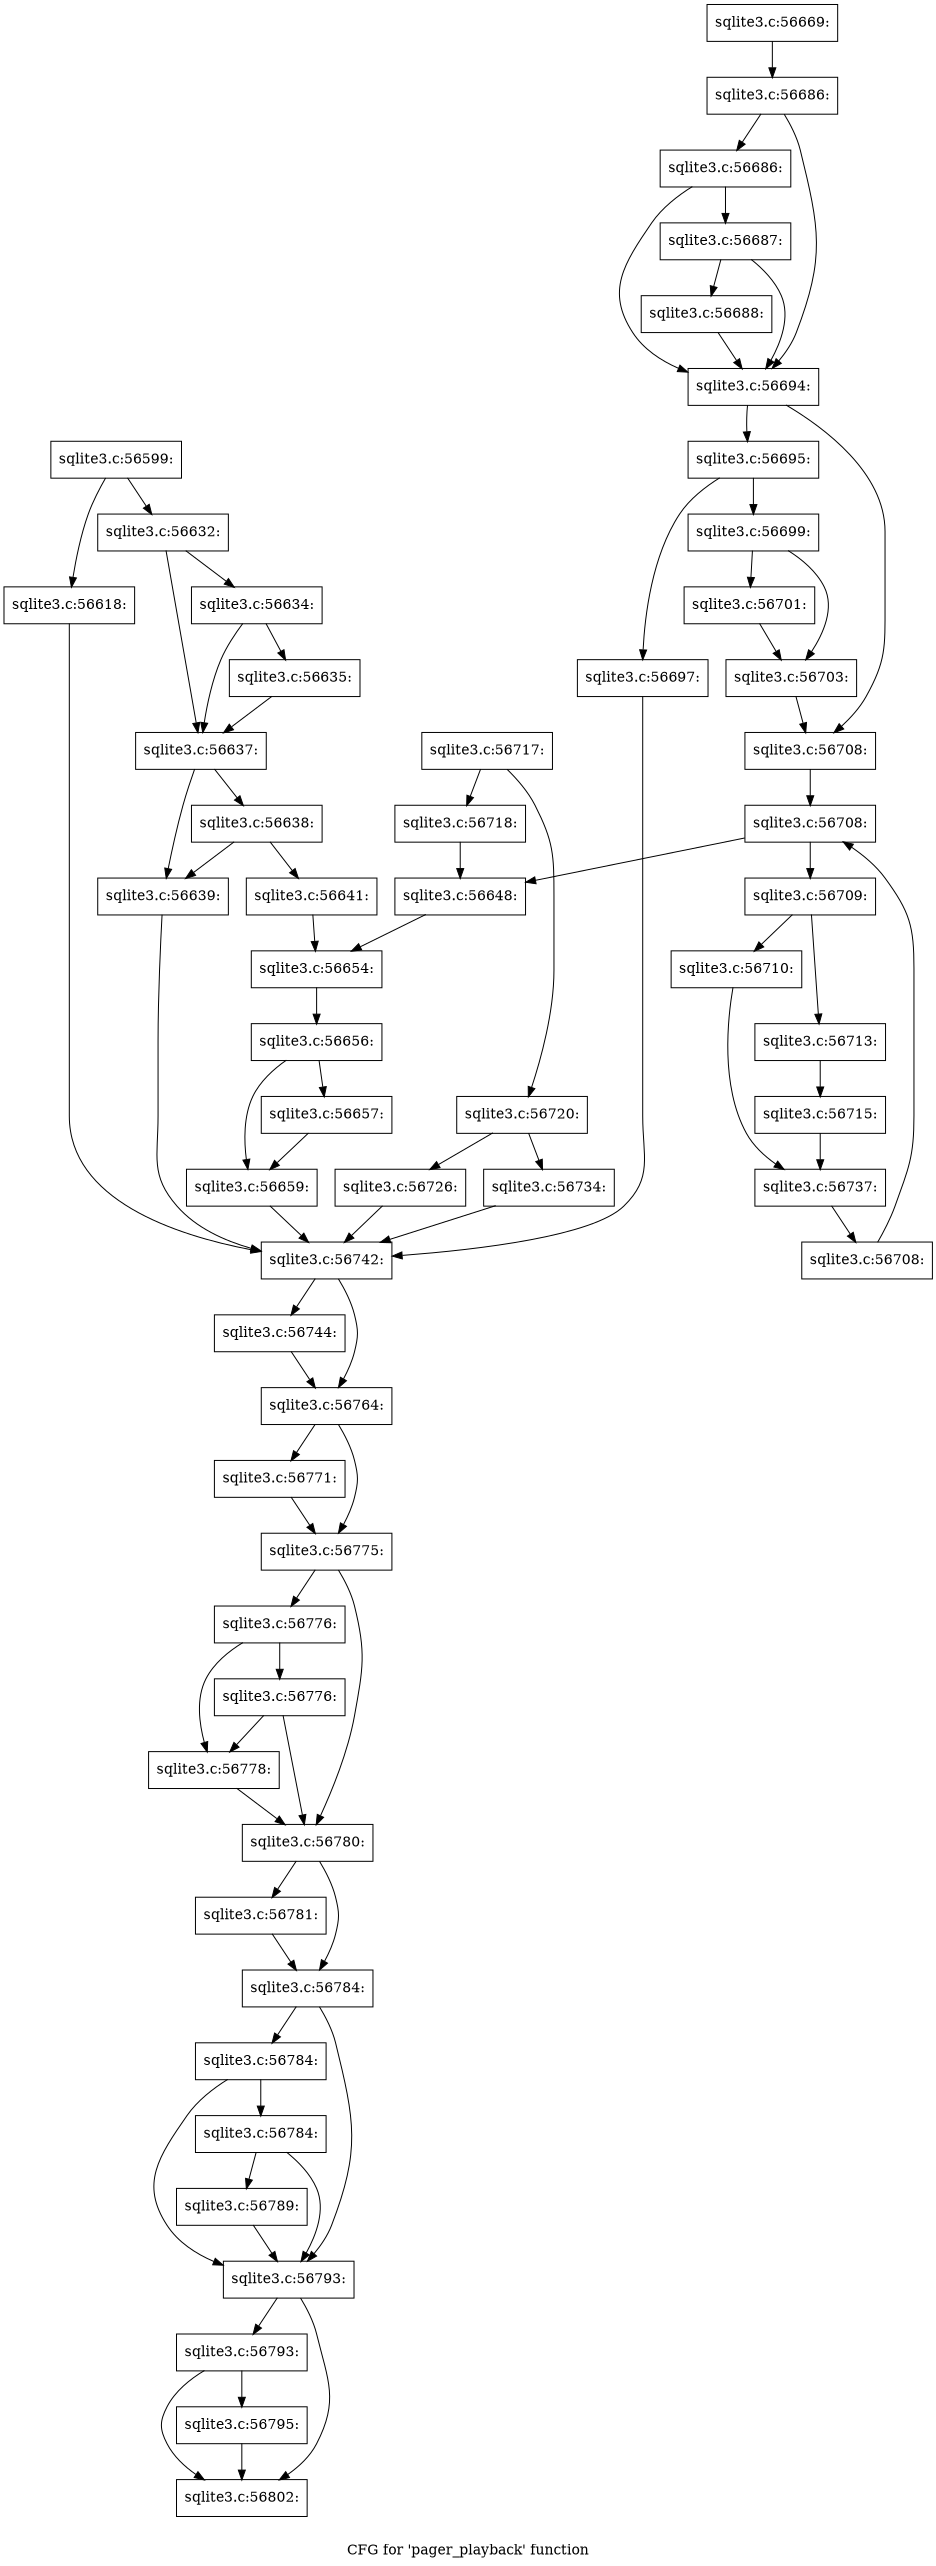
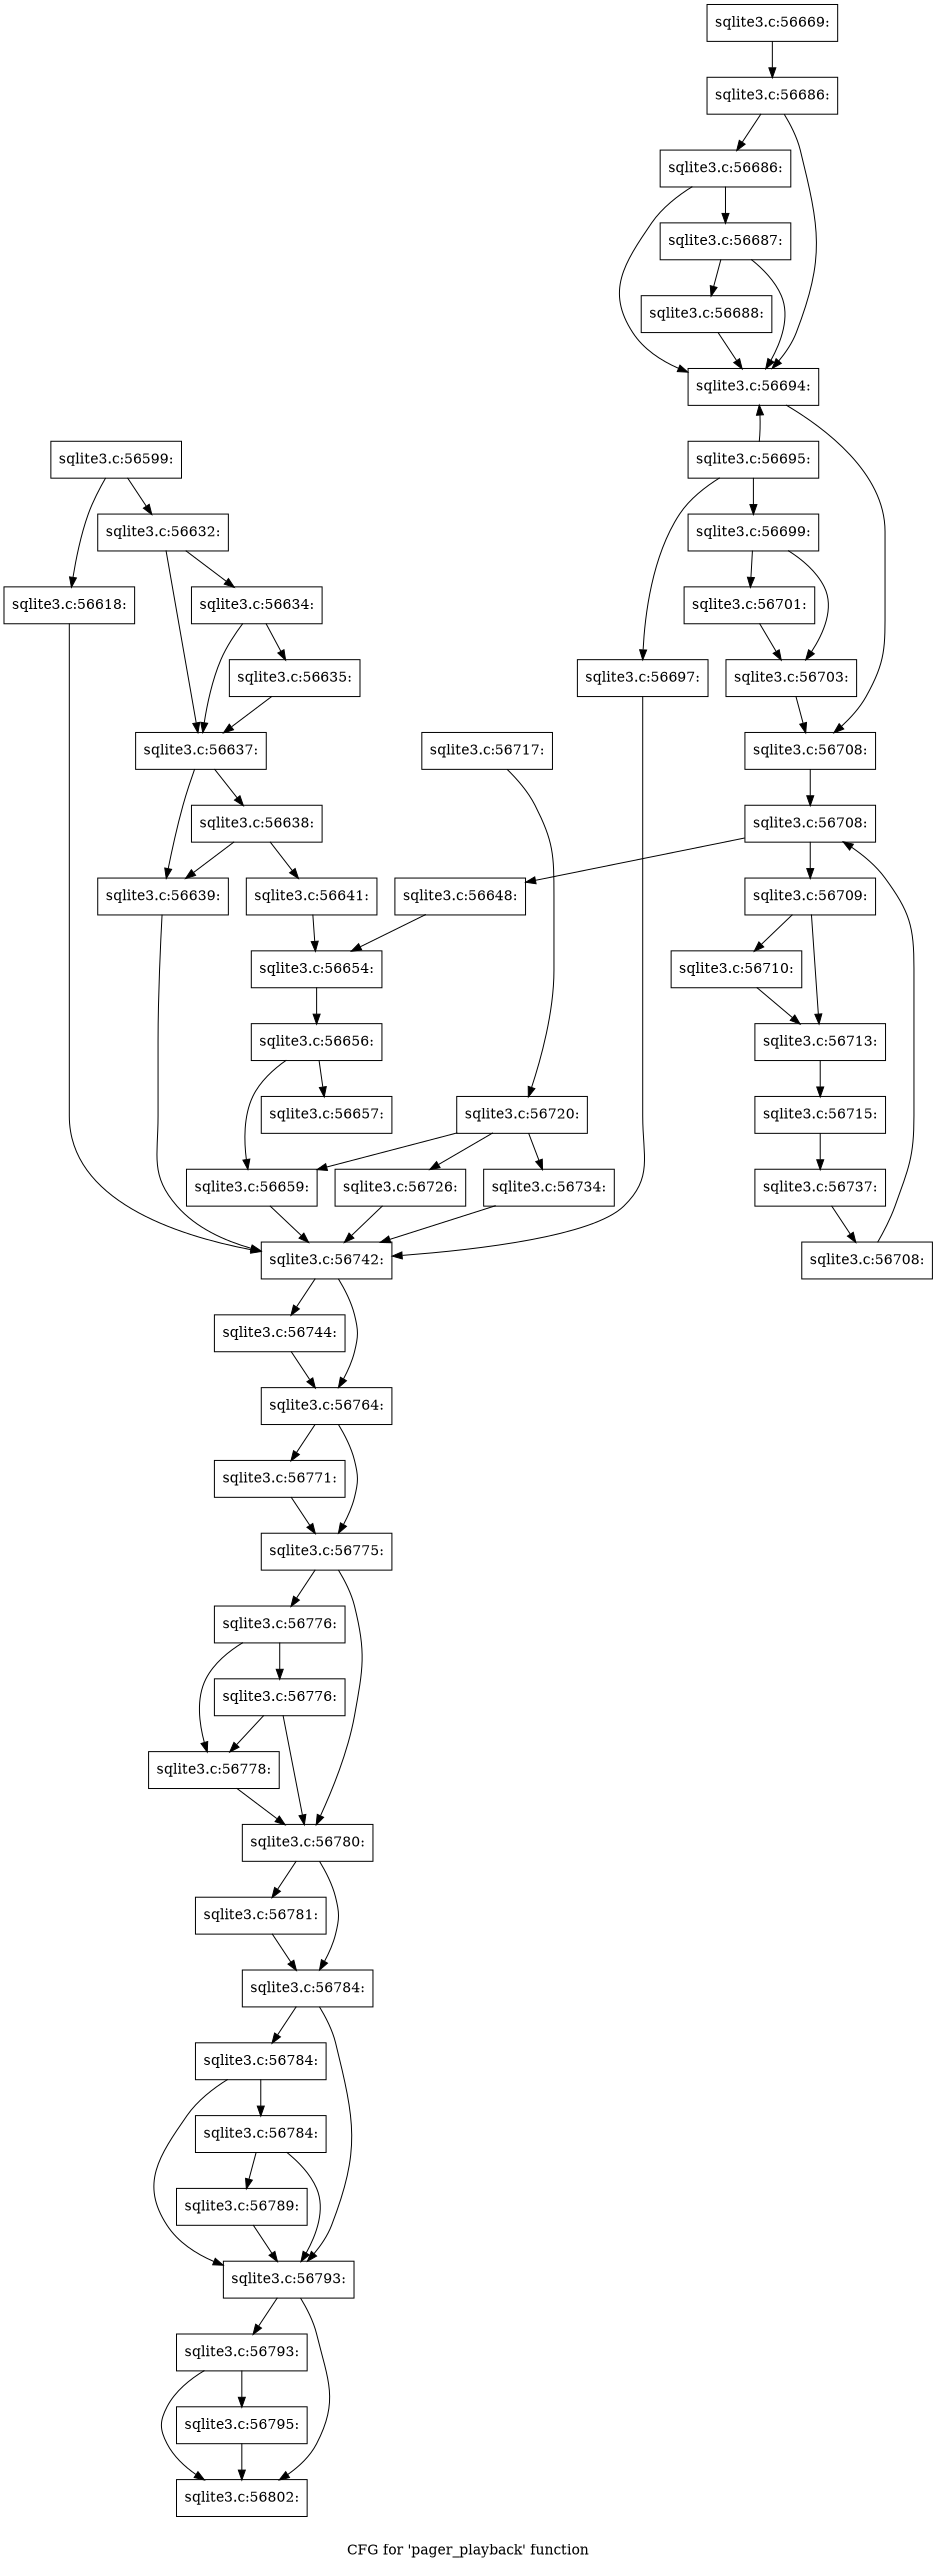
edge "sqlite3.c:56694:" -> "sqlite3.c:56695:": reversed
node "sqlite3.c:56718:": removed
edge "sqlite3.c:56710:" -> "sqlite3.c:56737:": now "sqlite3.c:56710:" -> "sqlite3.c:56713:"
edge "sqlite3.c:56657:" -> "sqlite3.c:56659:": now "sqlite3.c:56720:" -> "sqlite3.c:56659:"
